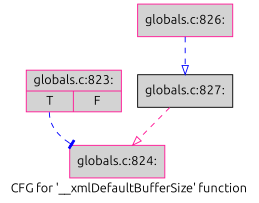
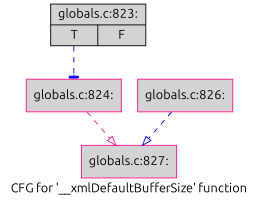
node "globals.c:823:": color deeppink -> black
node "globals.c:827:": color black -> deeppink
edge "globals.c:827:" -> "globals.c:824:": reversed
